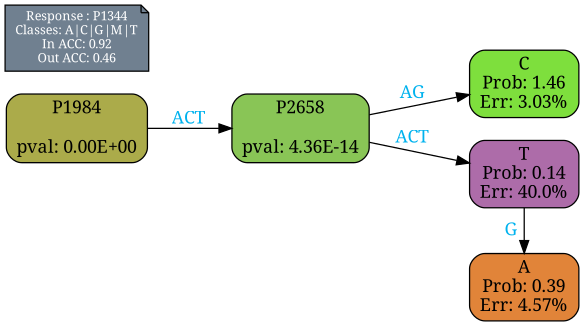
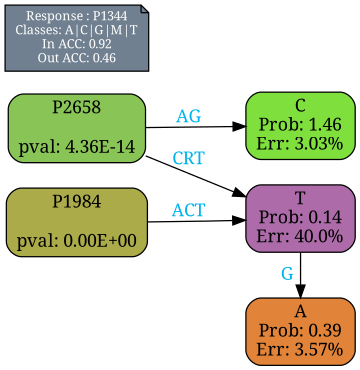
edge "P1984 pval: 0.00E+00" -> "P2658 pval: 4.36E-14": now "P1984 pval: 0.00E+00" -> "T Prob: 0.14 Err: 40.0%"
edge "P2658 pval: 4.36E-14" -> "T Prob: 0.14 Err: 40.0%": label "ACT" -> "CRT"
node "A Prob: 0.39 Err: 4.57%": label "A Prob: 0.39 Err: 4.57%" -> "A Prob: 0.39 Err: 3.57%"
